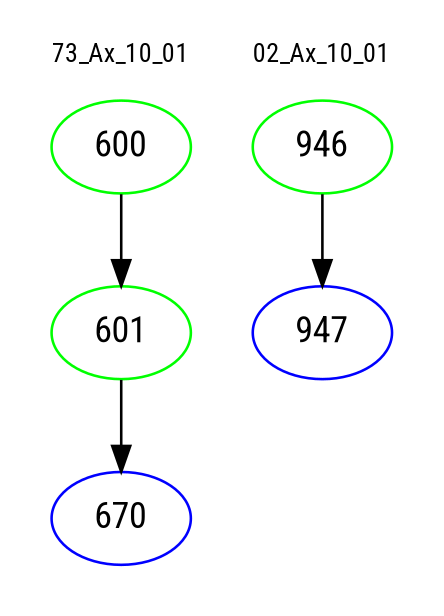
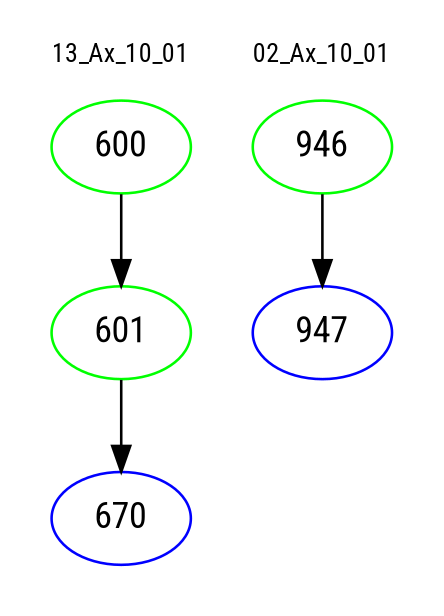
cluster "73_Ax_10_01": label "73_Ax_10_01" -> "13_Ax_10_01"
